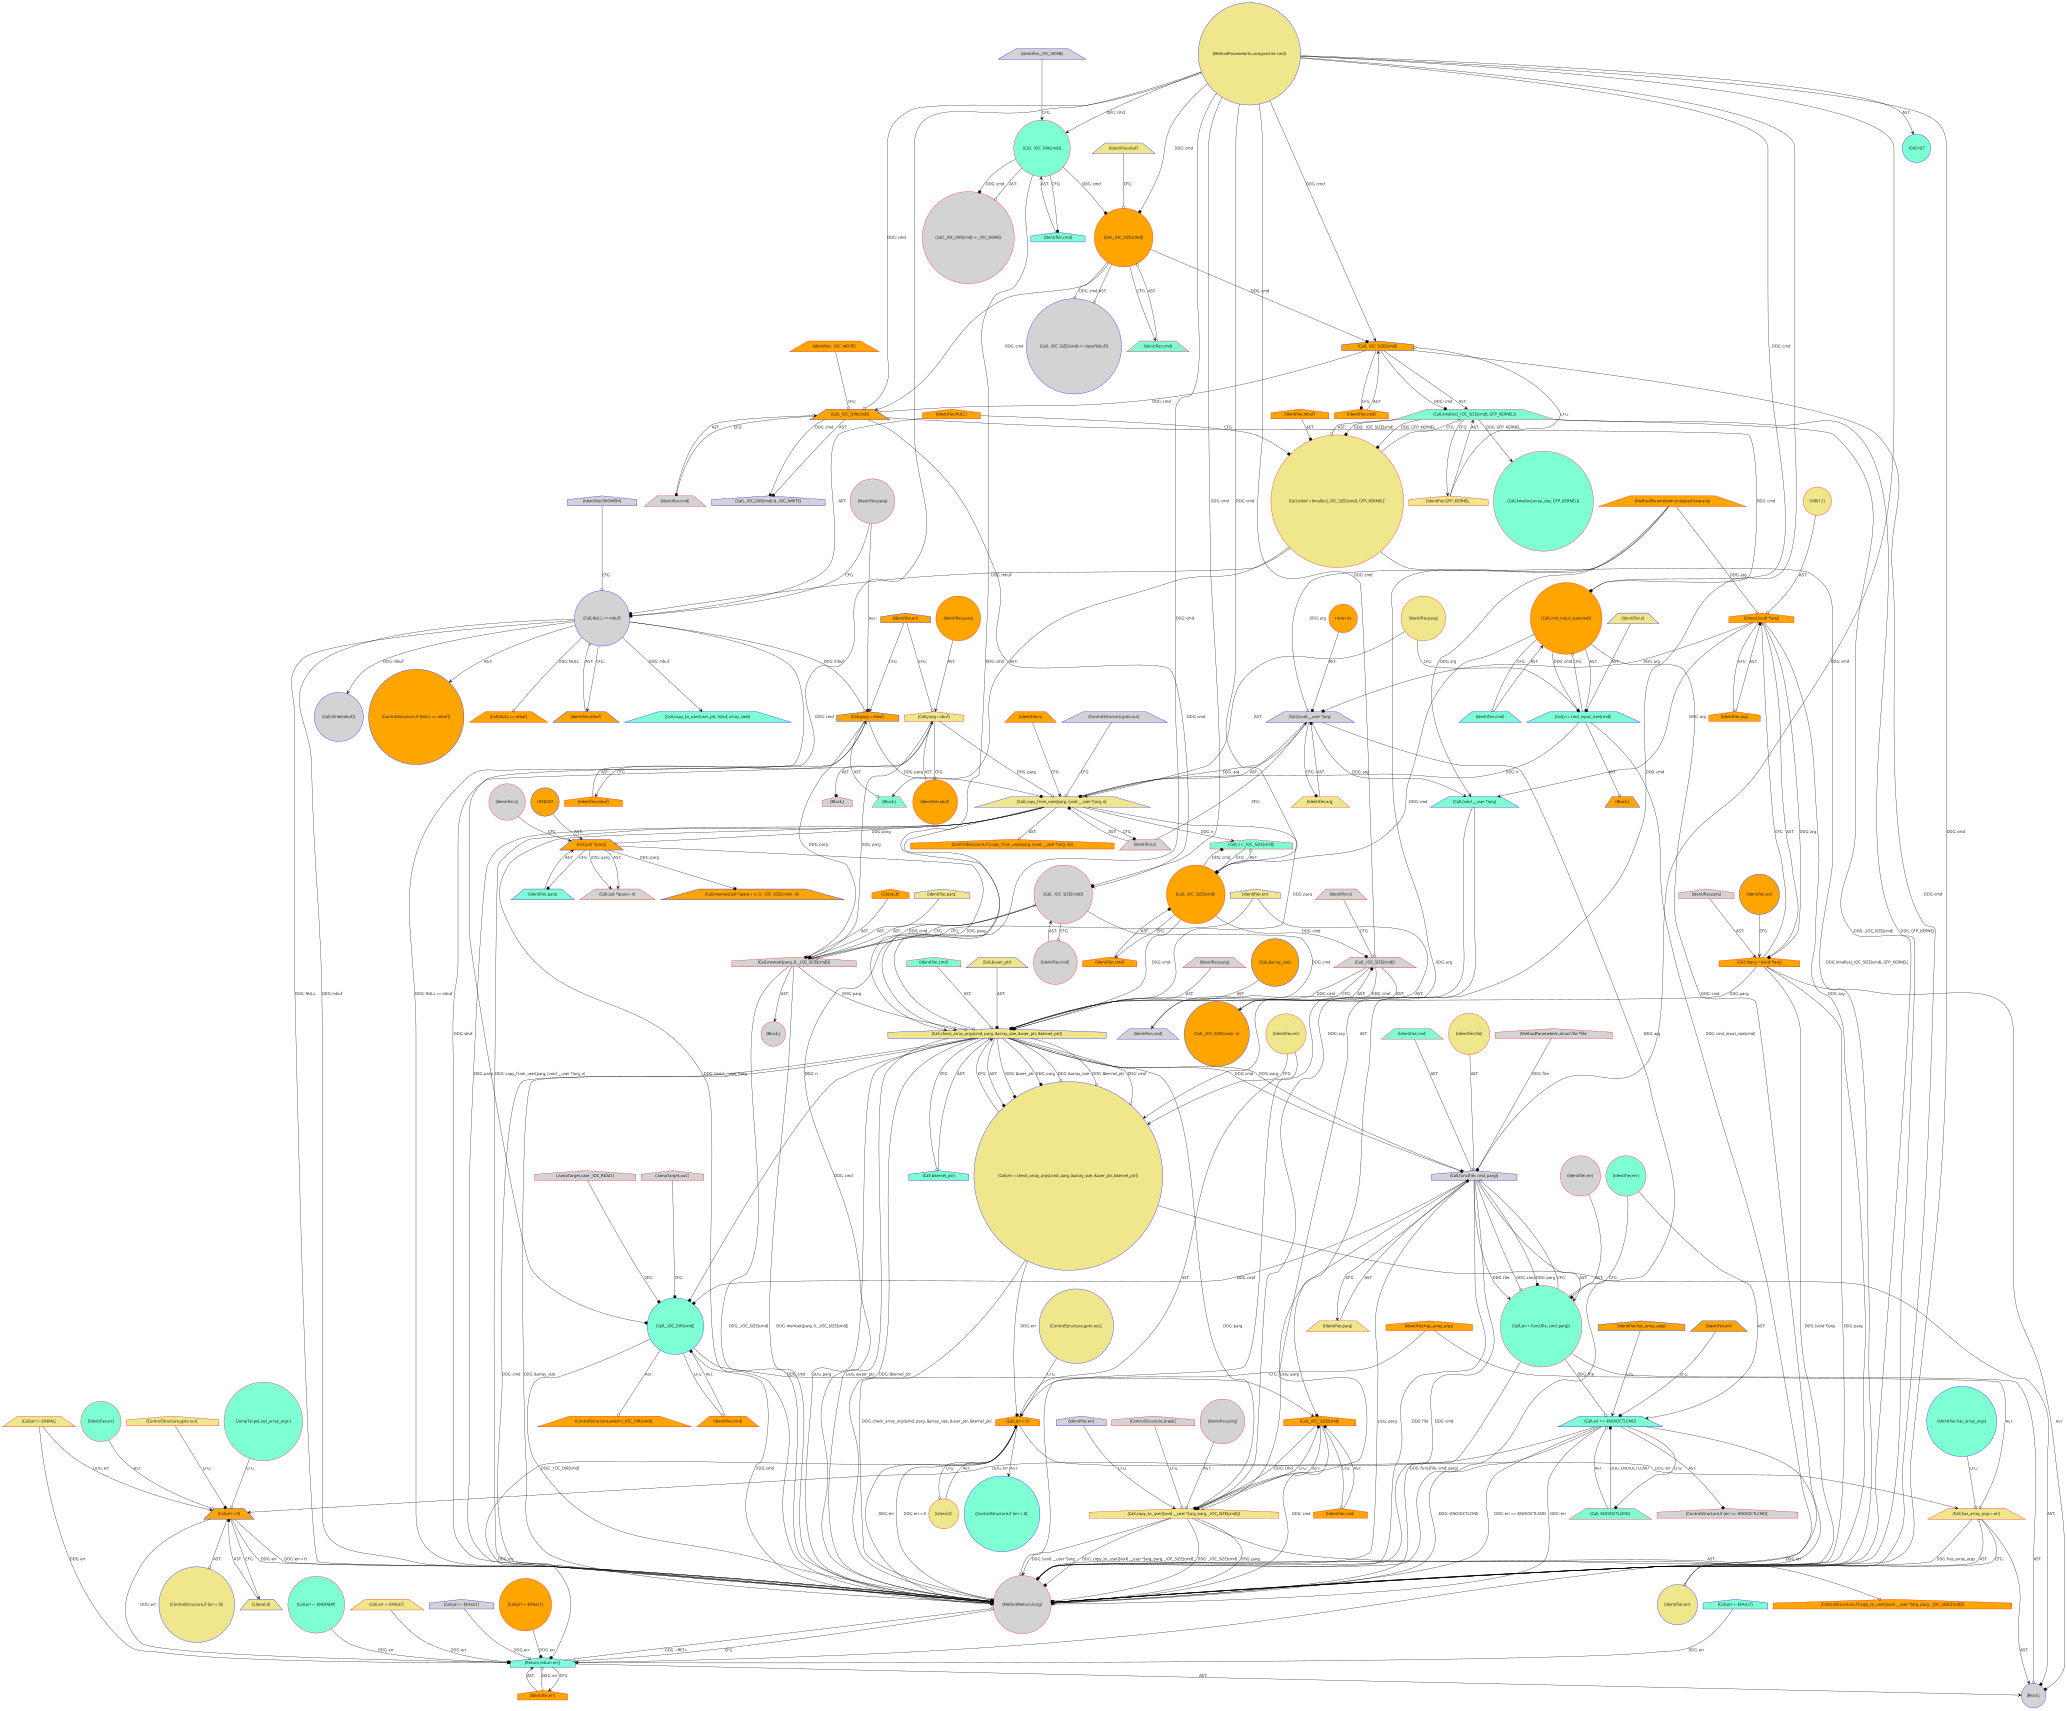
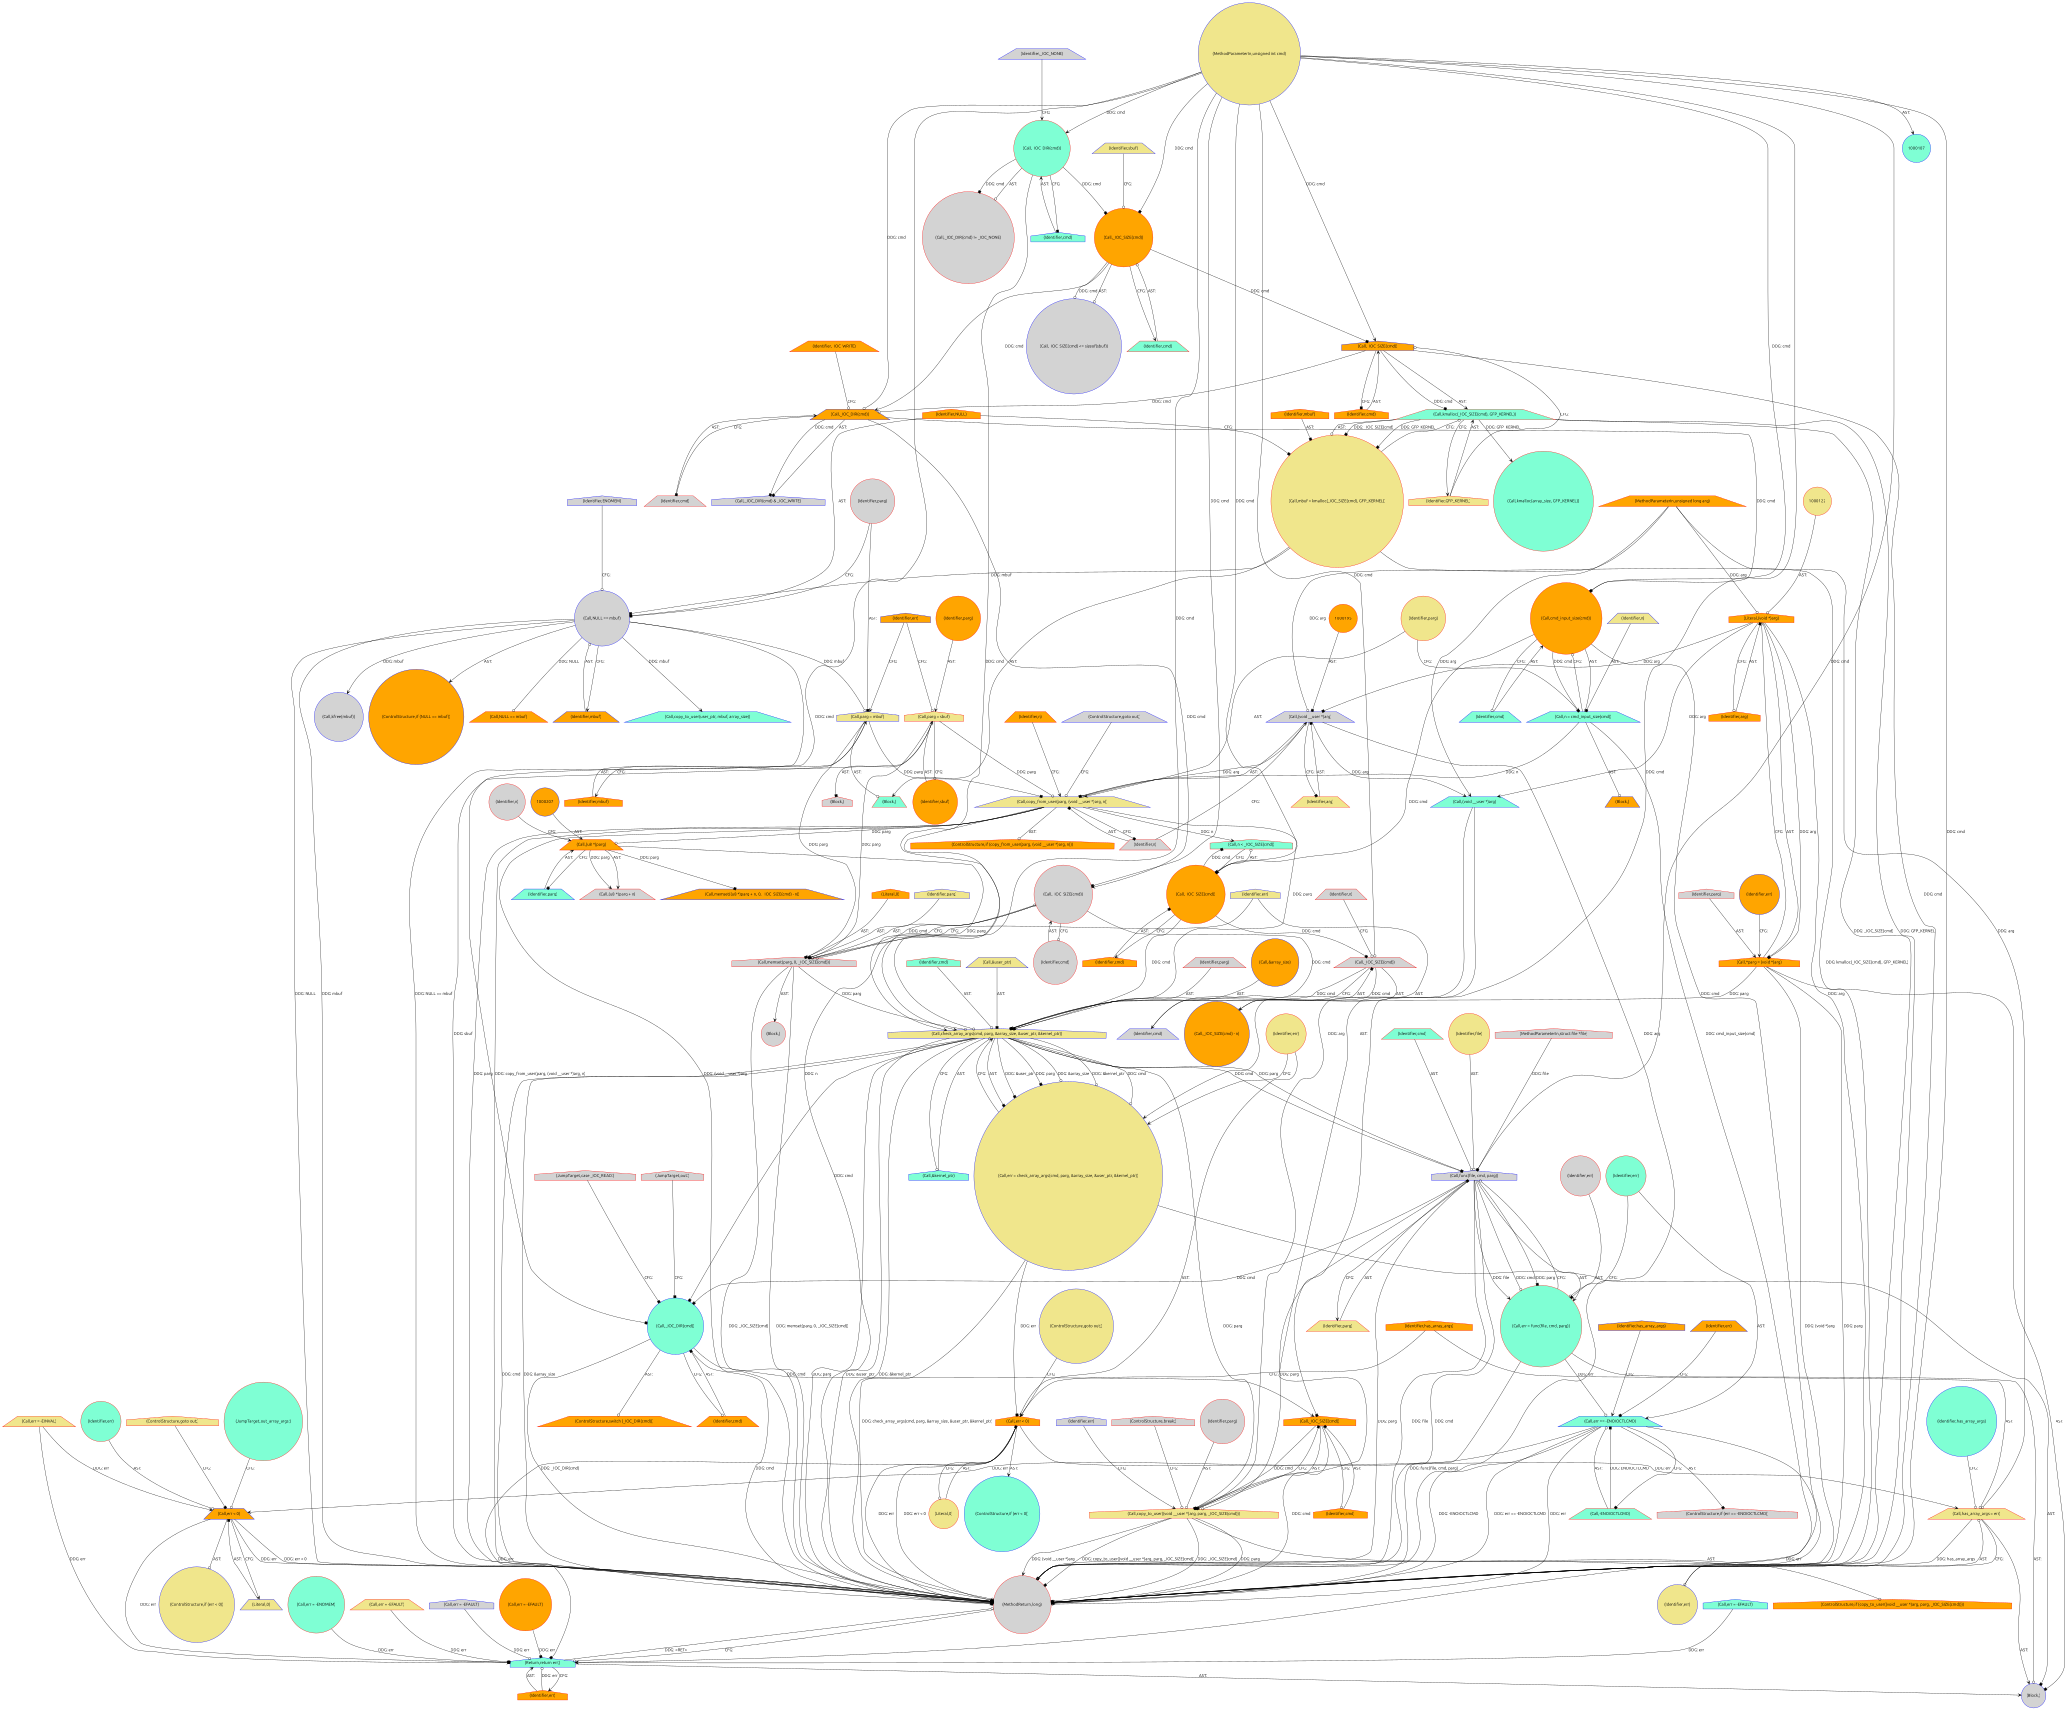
node "(Call,parg = mbuf)": fillcolor orange -> khaki
node "(Call,(u8 *)parg)": color blue -> red
edge "(MethodParameterIn,unsigned long arg)" -> "(MethodReturn,long)": now "(MethodParameterIn,unsigned long arg)" -> "(Call,has_array_args = err)"
edge "(Call,err = func(file, cmd, parg))" -> "(Call,err == -ENOIOCTLCMD)": label "DDG: file" -> "DDG: err"
